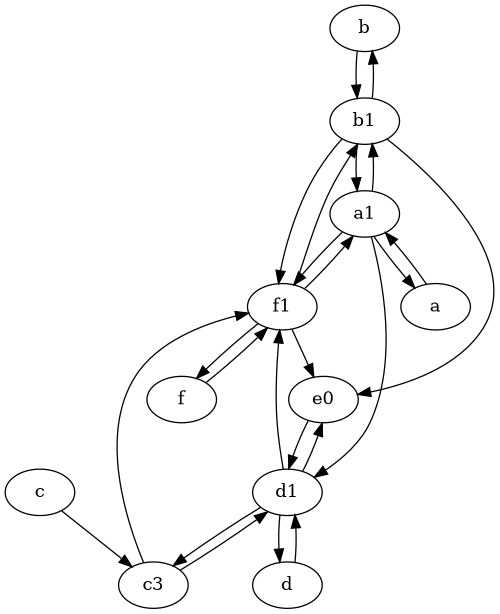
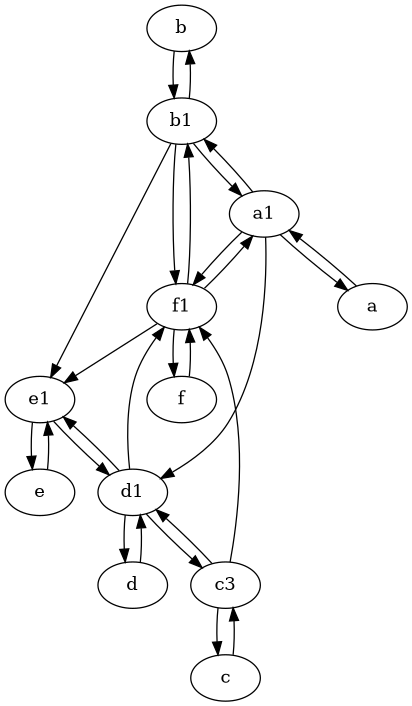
node "e0": label "e0" -> "e1"
node "e": added
edge "c3" -> "c": added
